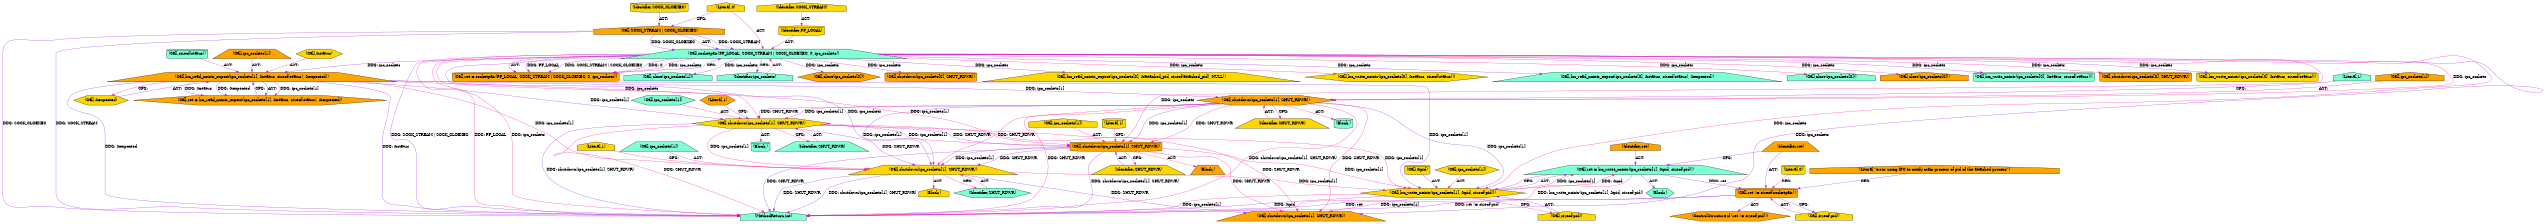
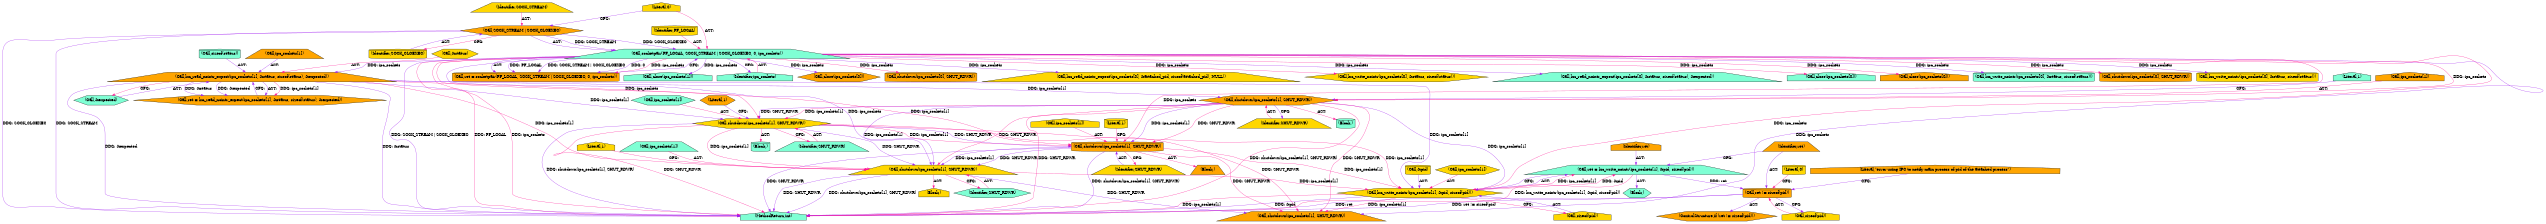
node "(Identifier,SOCK_STREAM)": shape house -> trapezium
edge "(Identifier,SOCK_STREAM)" -> "(Identifier,PF_LOCAL)": now "(Identifier,SOCK_STREAM)" -> "(Call,SOCK_STREAM | SOCK_CLOEXEC)"
node "(Call,SOCK_STREAM | SOCK_CLOEXEC)": shape house -> hexagon
edge "(Call,SOCK_STREAM | SOCK_CLOEXEC)" -> "(Identifier,SOCK_CLOEXEC)": added, label "CFG:"
node "(Call,&expected)": fillcolor gold -> aquamarine
node "(Call,ret != sizeof(socketpair))": label "(Call,ret != sizeof(socketpair))" -> "(Call,ret != sizeof(pid))"
